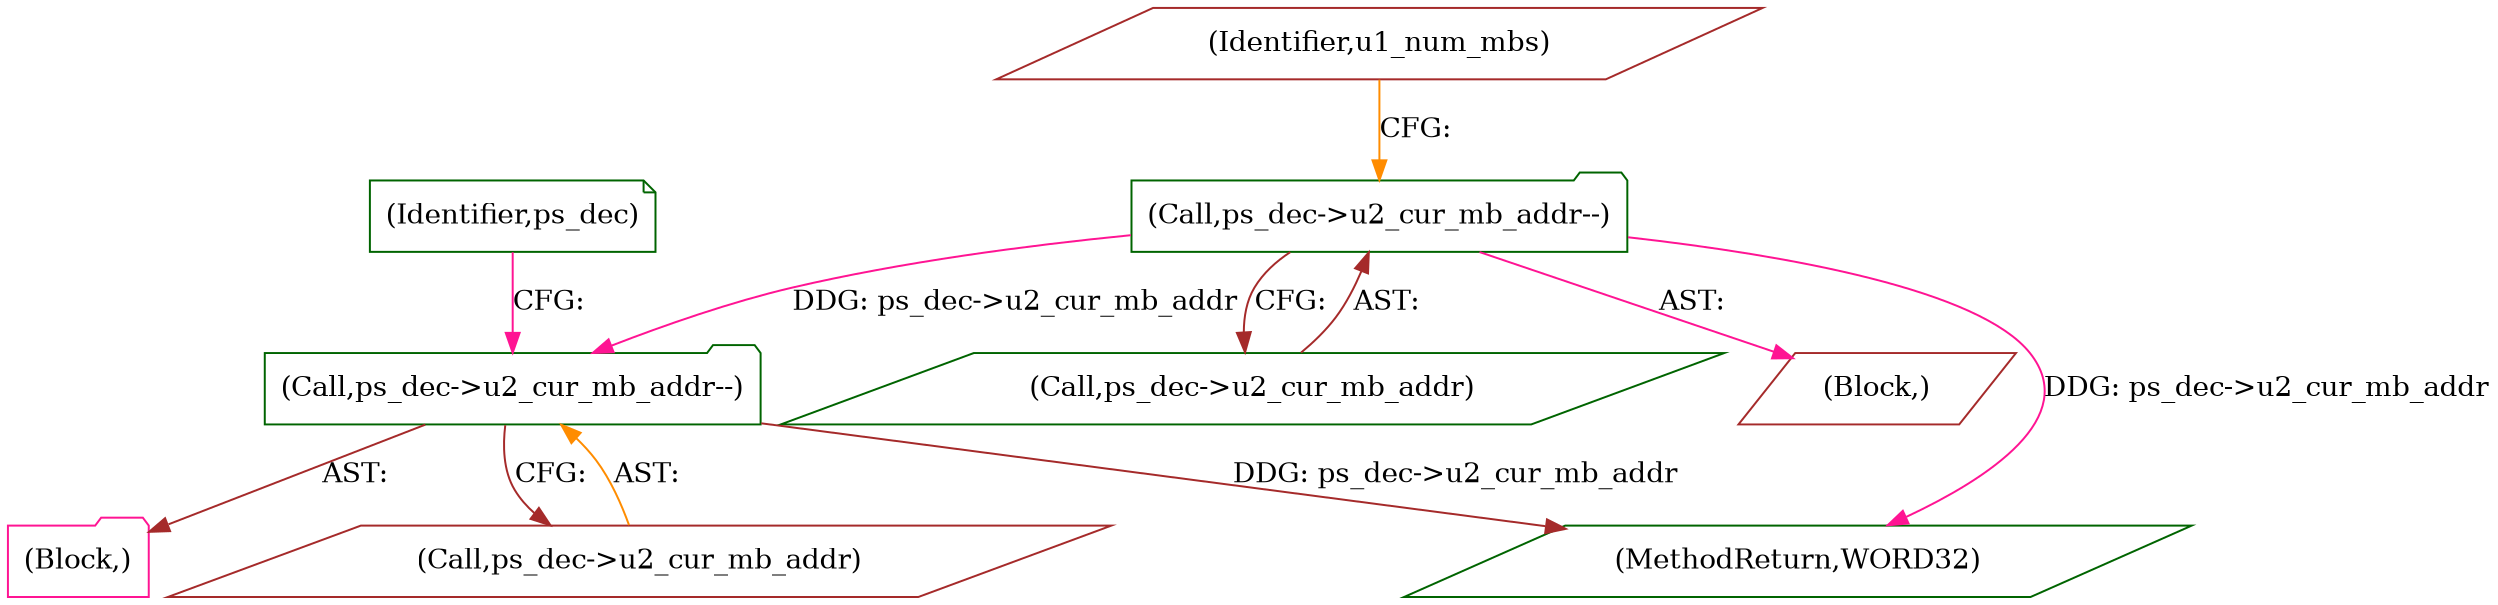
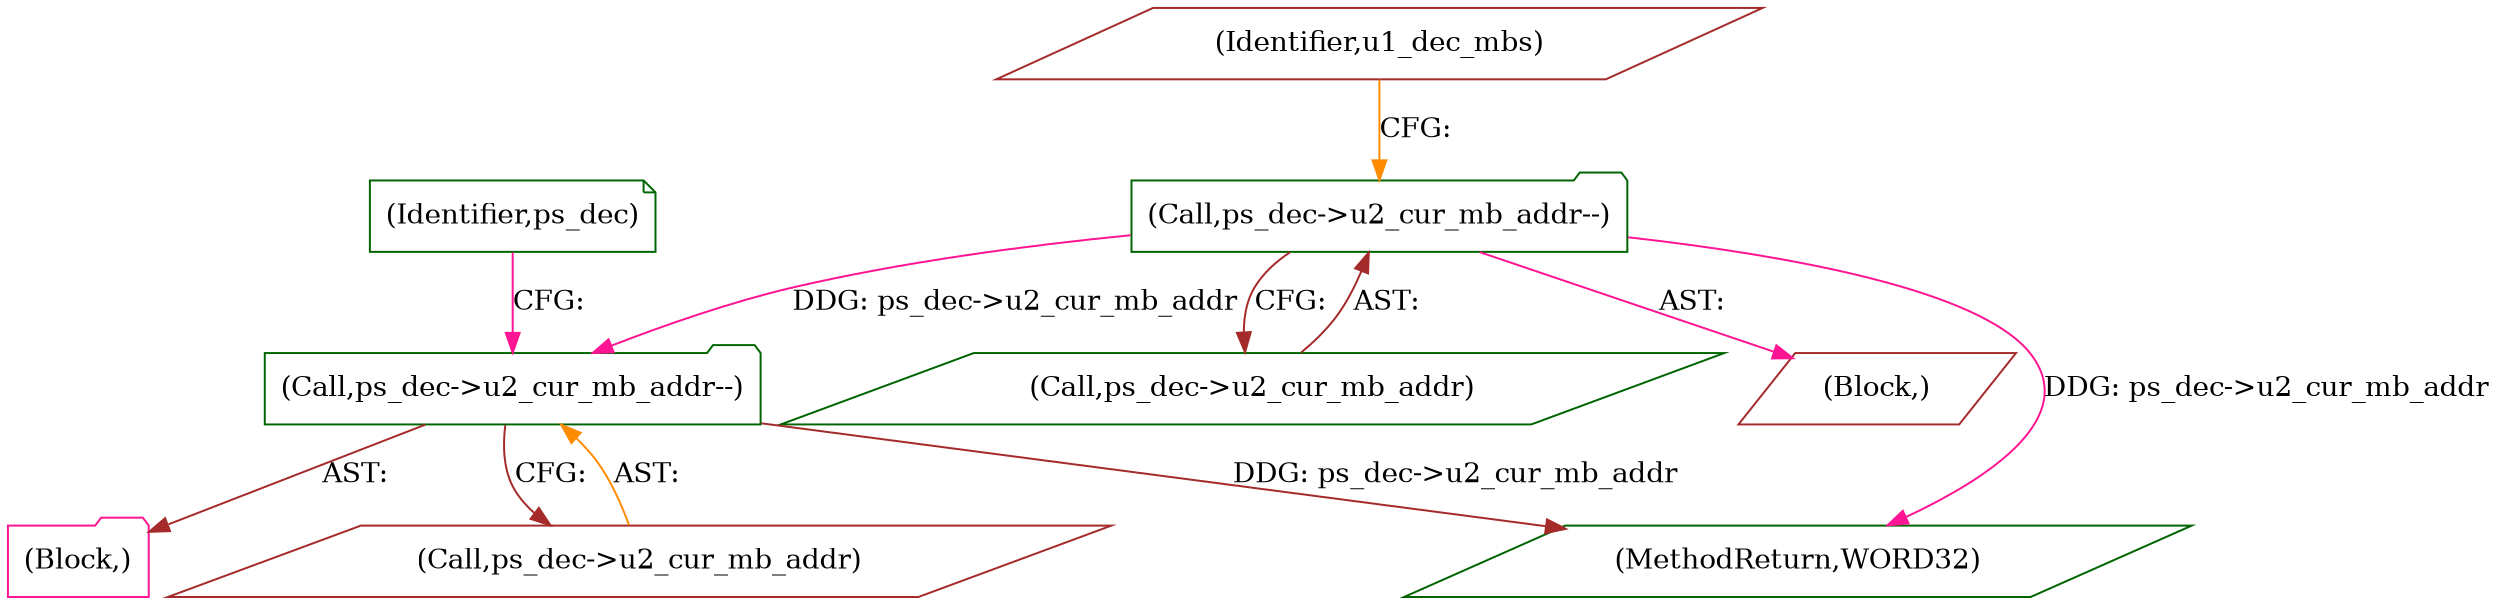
node "(Identifier,u1_num_mbs)": label "(Identifier,u1_num_mbs)" -> "(Identifier,u1_dec_mbs)"
